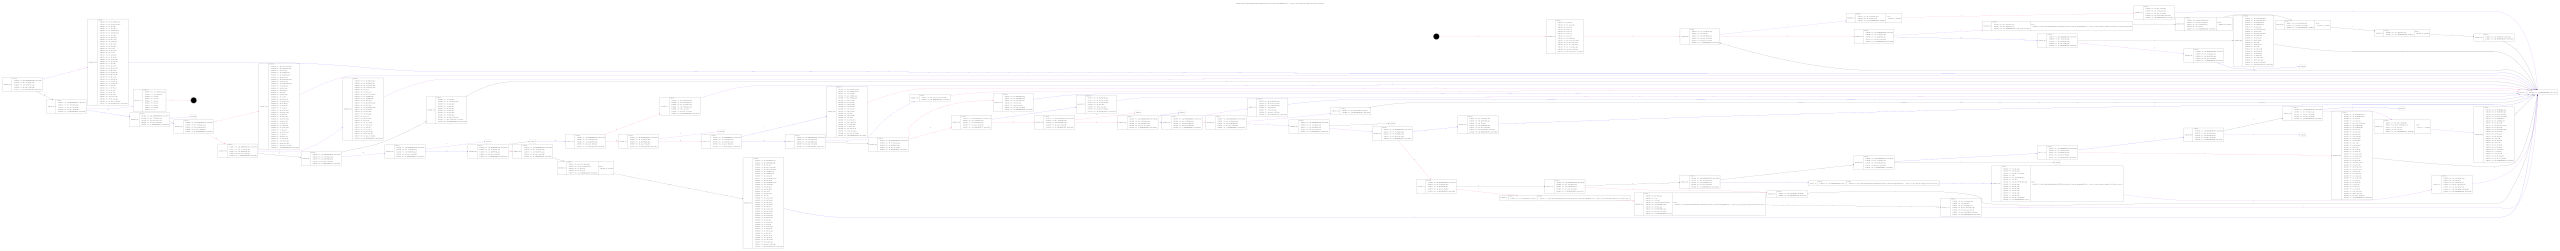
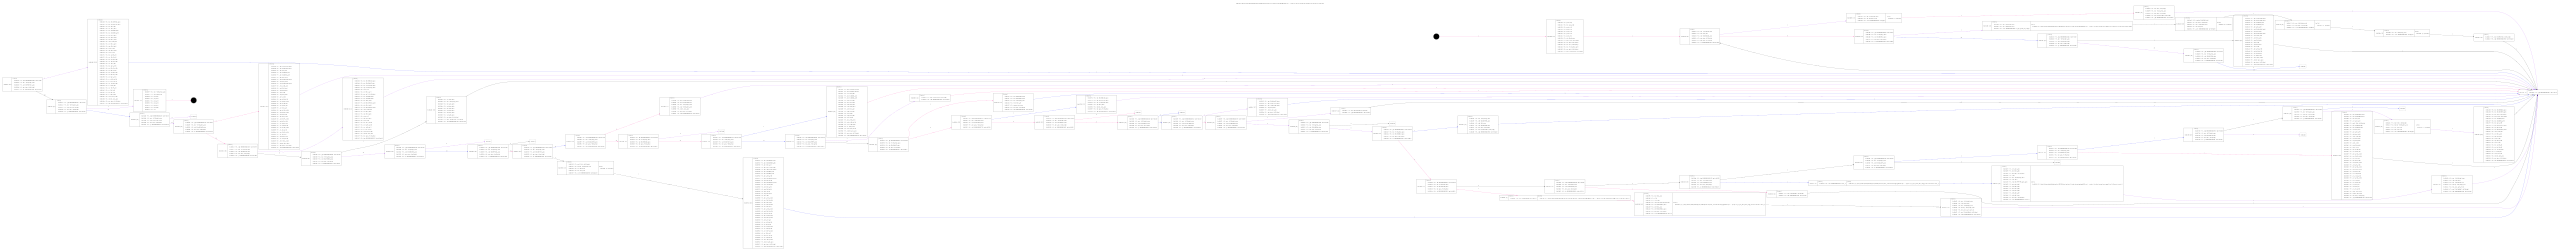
edge "0x401879" -> "0x40158f [25]": now "0x401576 [25]" -> "0x40158f [25]"
